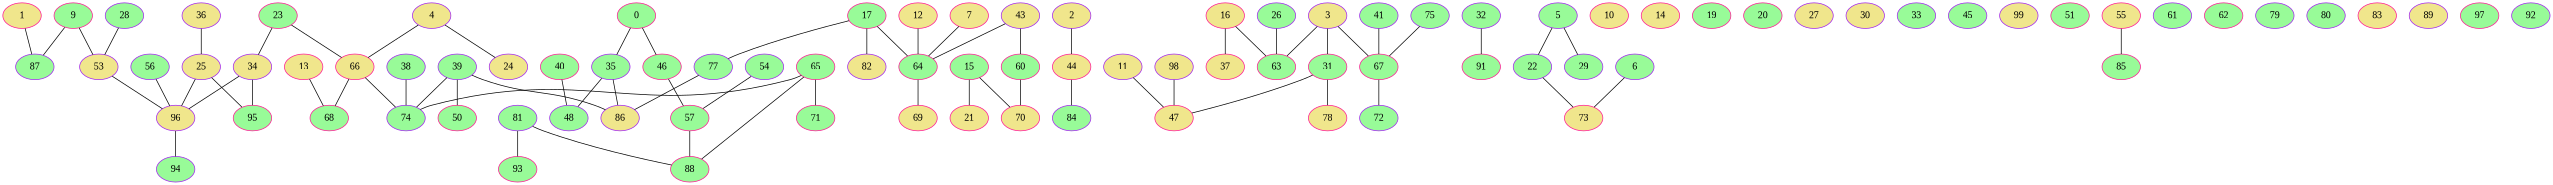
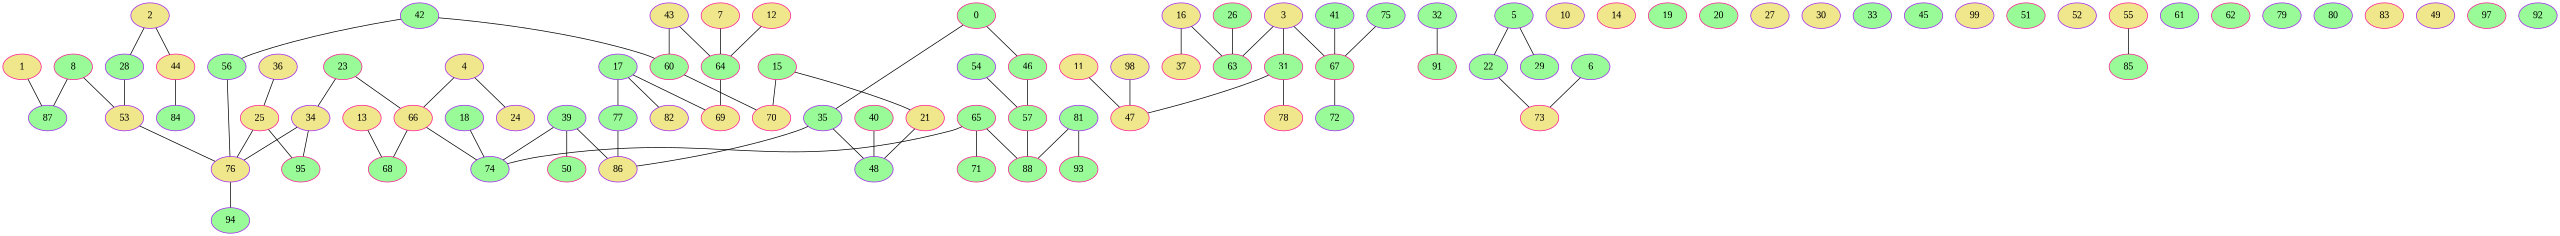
node "9": label "9" -> "8"
node "42": added
node "17": color deeppink -> purple
node "16": color deeppink -> purple
node "26": color purple -> deeppink
node "10": color deeppink -> purple
node "52": added
node "89": label "89" -> "49"
edge "2" -- "28": added
edge "17" -- "64": now "17" -- "69"
node "25": color purple -> deeppink
node "38": label "38" -> "18"
node "11": color purple -> deeppink
node "96": label "96" -> "76"
edge "21" -- "48": added
